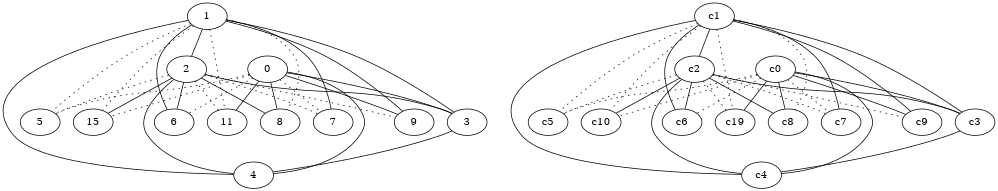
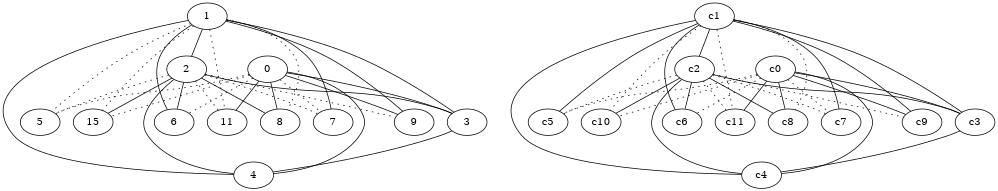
edge "c1" -- "c5": style dotted -> solid
node "c19": label "c19" -> "c11"
